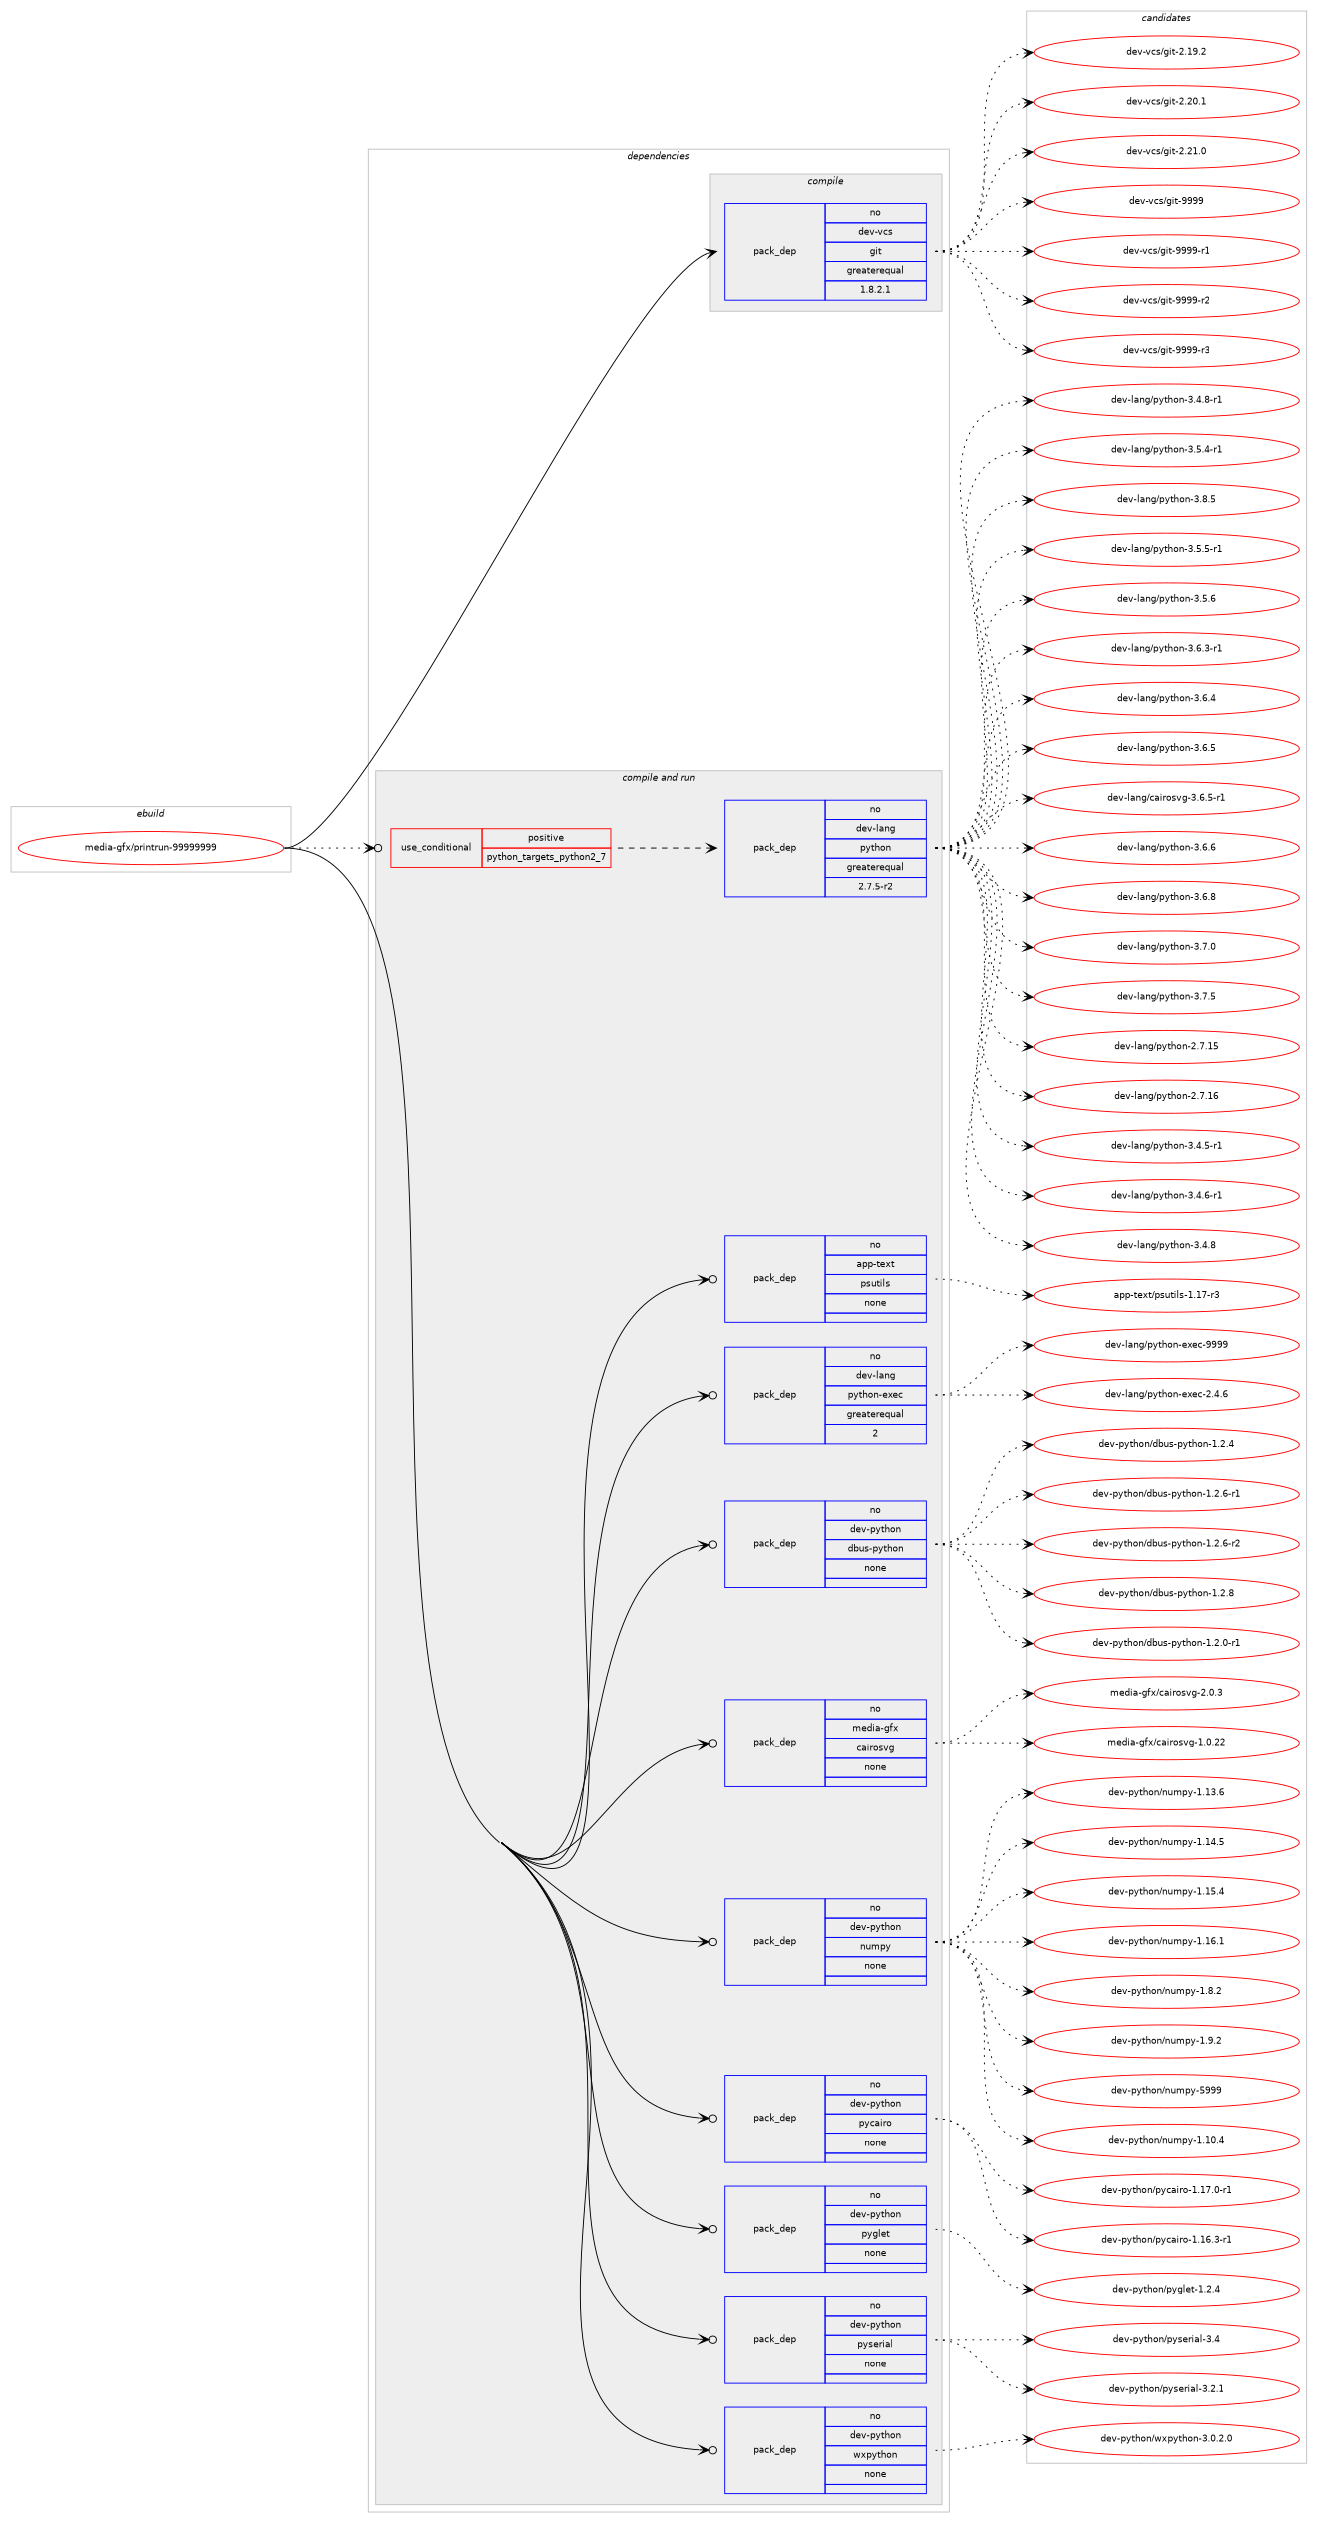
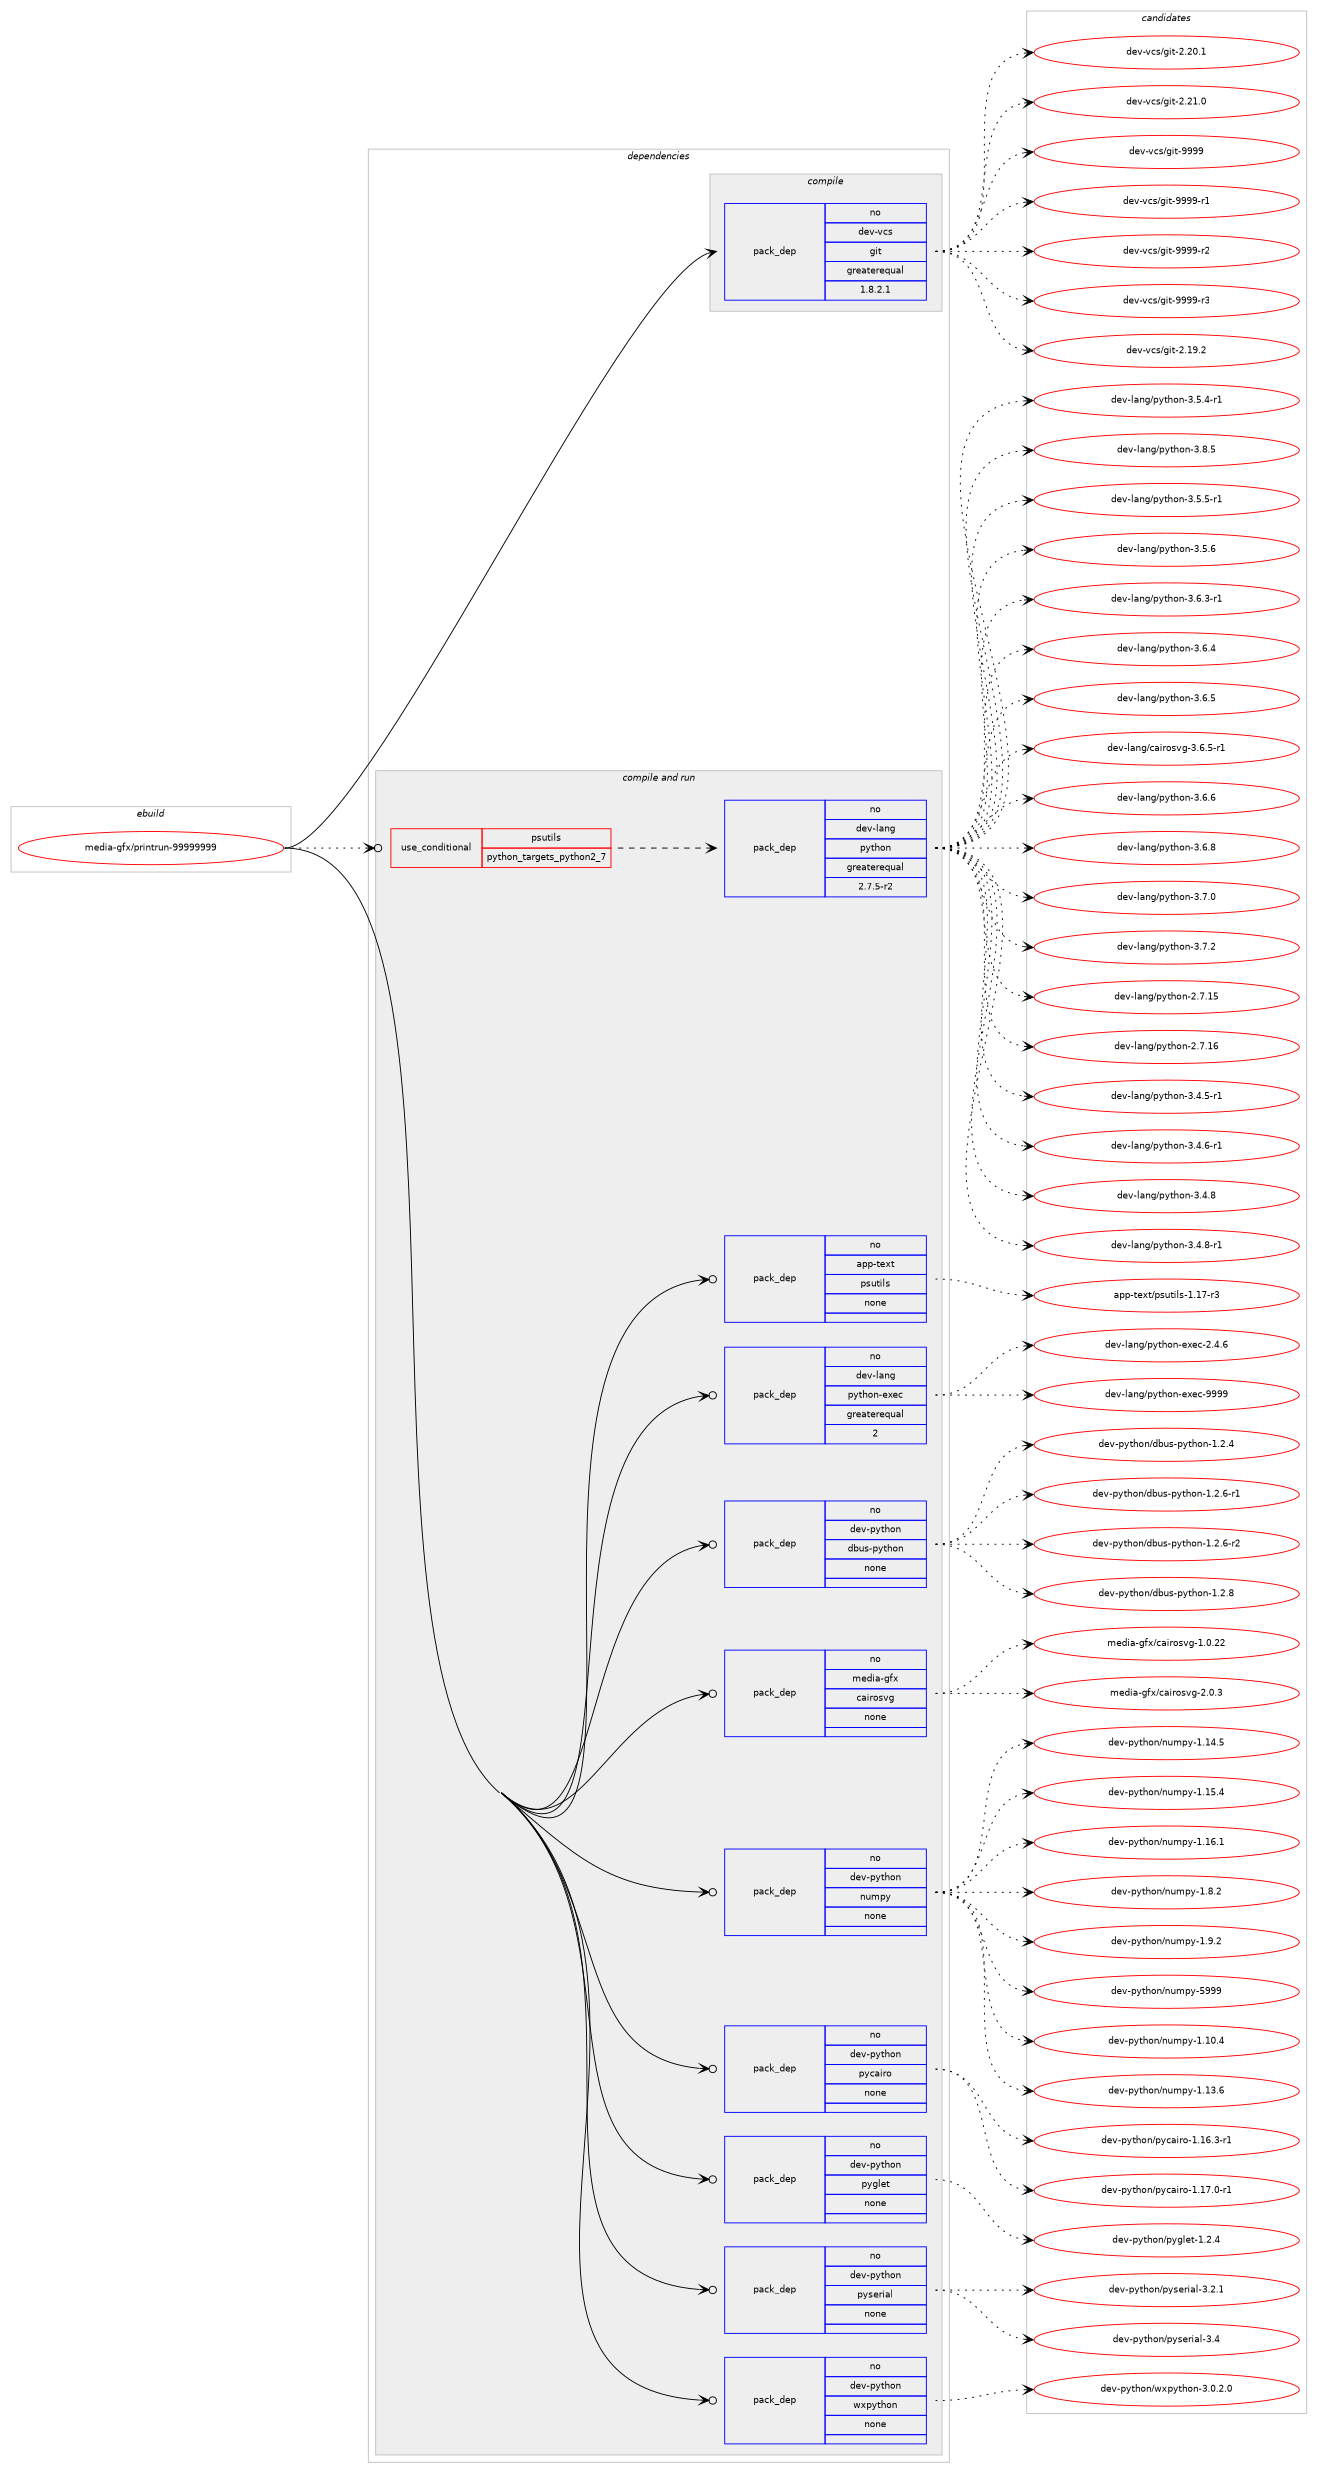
node "use_conditional": text "positive" -> "psutils"
node "dev-lang/python-3.7.5": label "dev-lang/python-3.7.5" -> "dev-lang/python-3.7.2"
node "dev-python/dbus-python-1.2.0-r1": removed
